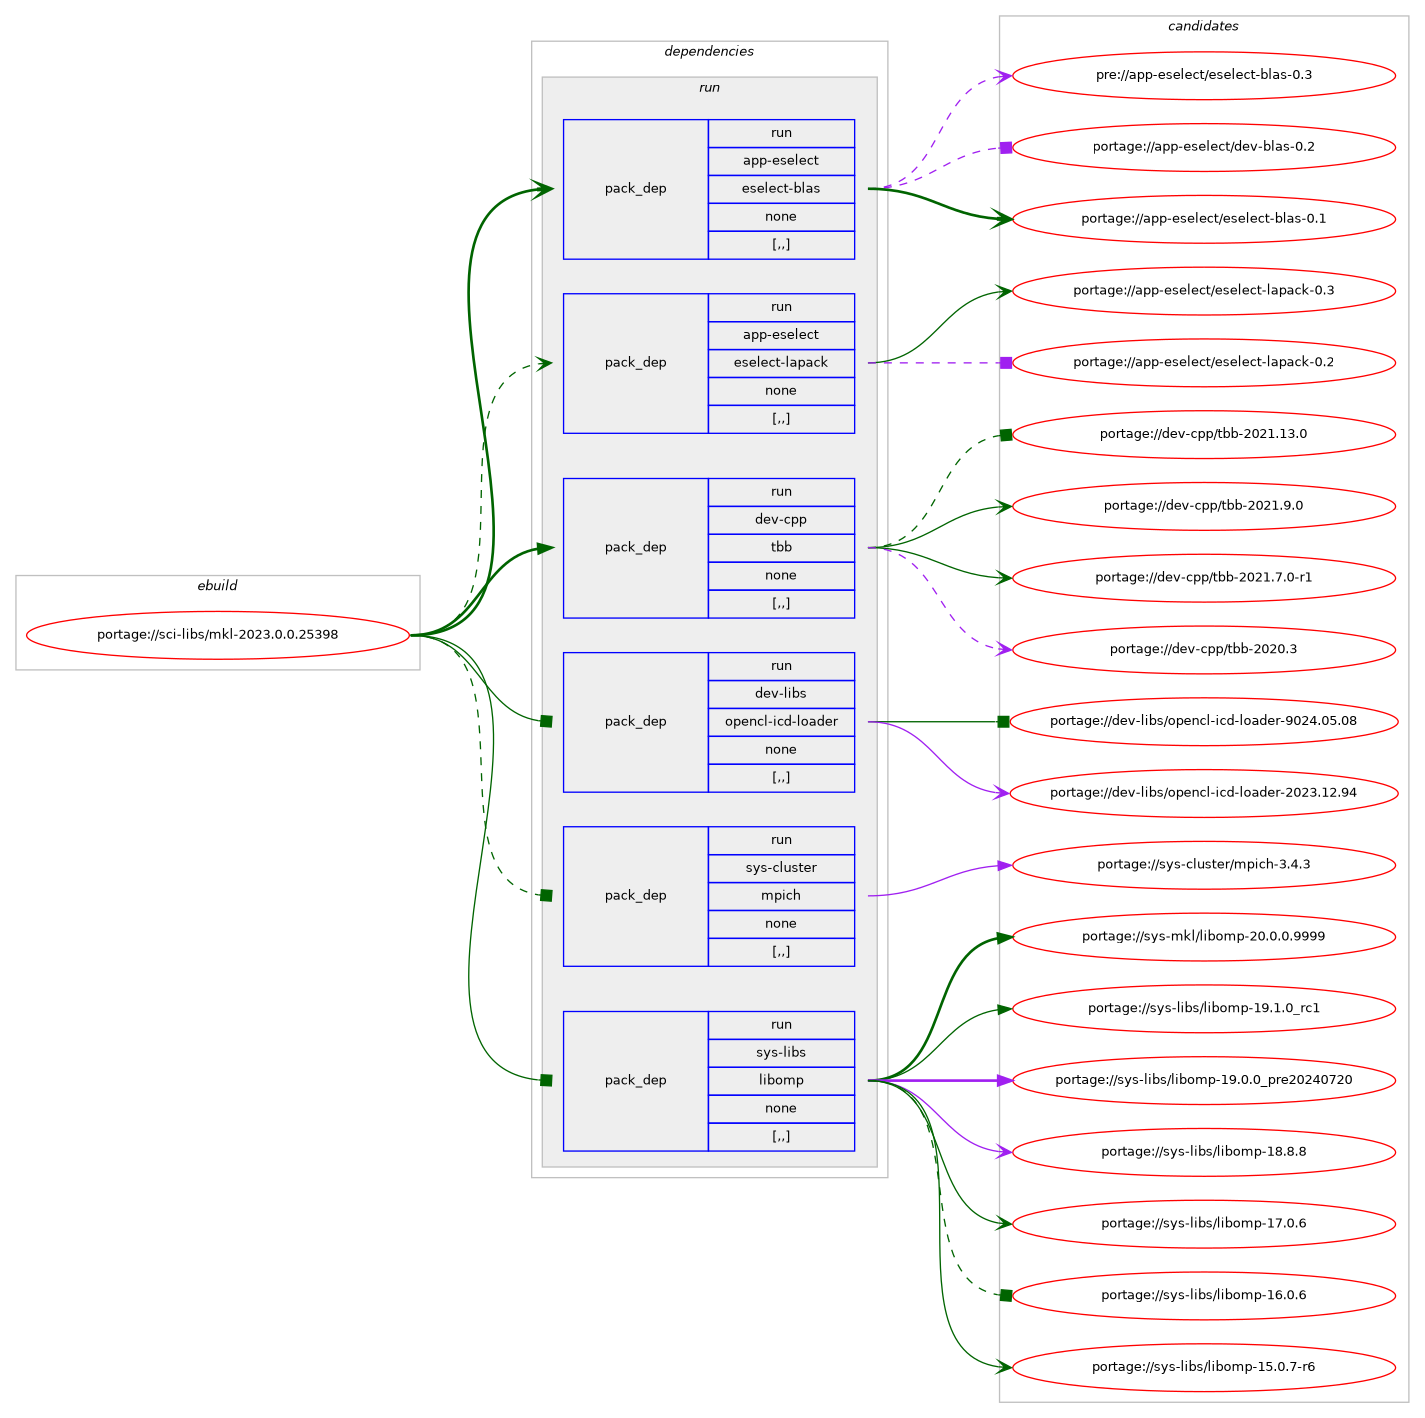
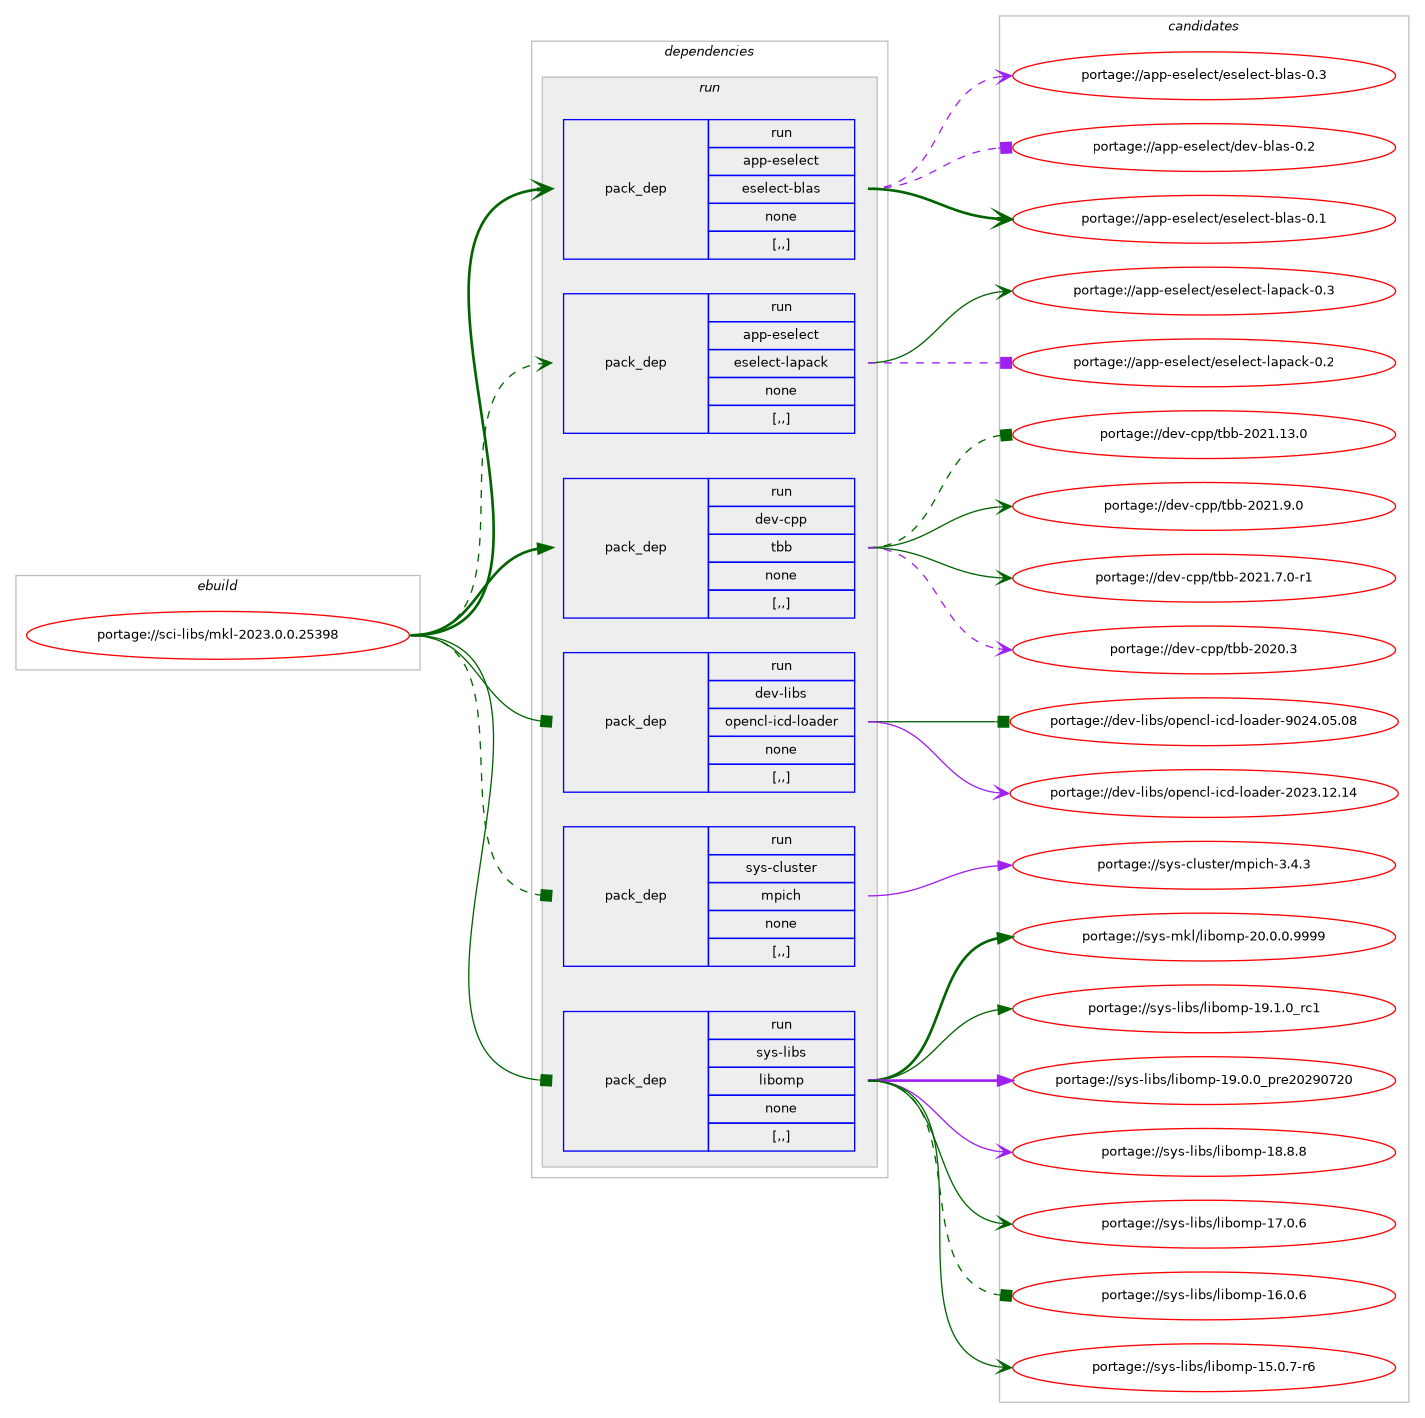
node "pre://app-eselect/eselect-blas-0.3": label "pre://app-eselect/eselect-blas-0.3" -> "portage://app-eselect/eselect-blas-0.3"
node "portage://dev-libs/opencl-icd-loader-2023.12.94": label "portage://dev-libs/opencl-icd-loader-2023.12.94" -> "portage://dev-libs/opencl-icd-loader-2023.12.14"
node "portage://sys-libs/libomp-19.0.0_pre20240720": label "portage://sys-libs/libomp-19.0.0_pre20240720" -> "portage://sys-libs/libomp-19.0.0_pre20290720"
